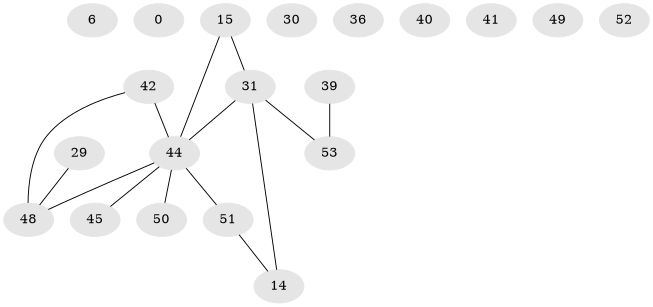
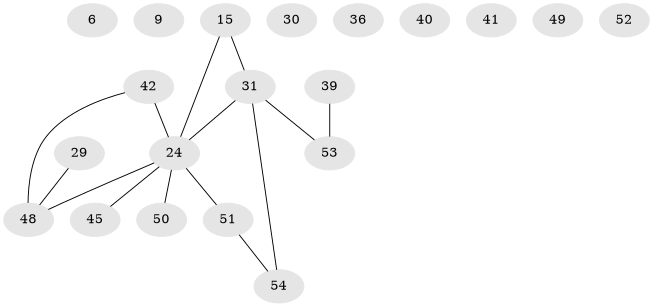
node "0": label "0" -> "9"
node "44": label "44" -> "24"
node "14": label "14" -> "54"
